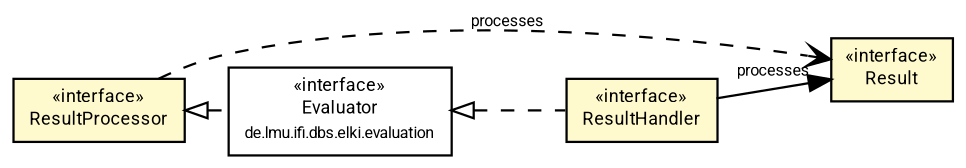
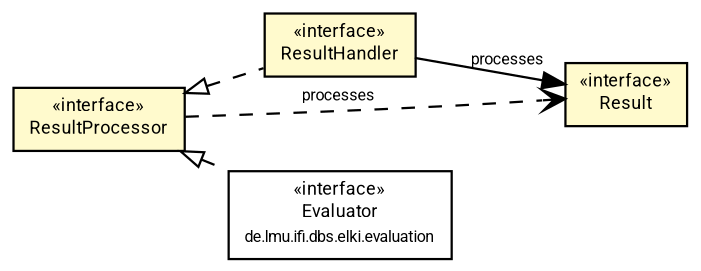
edge "ResultHandler" -> "Evaluator": now "ResultHandler" -> "ResultProcessor"
